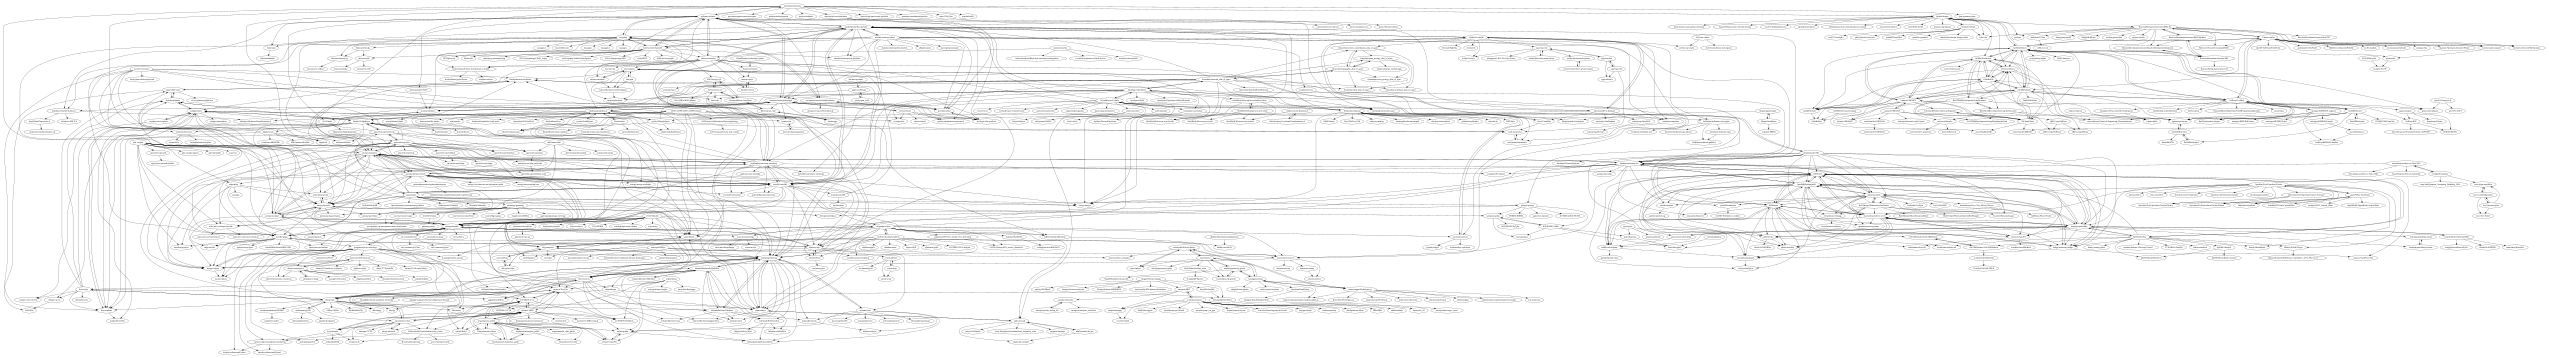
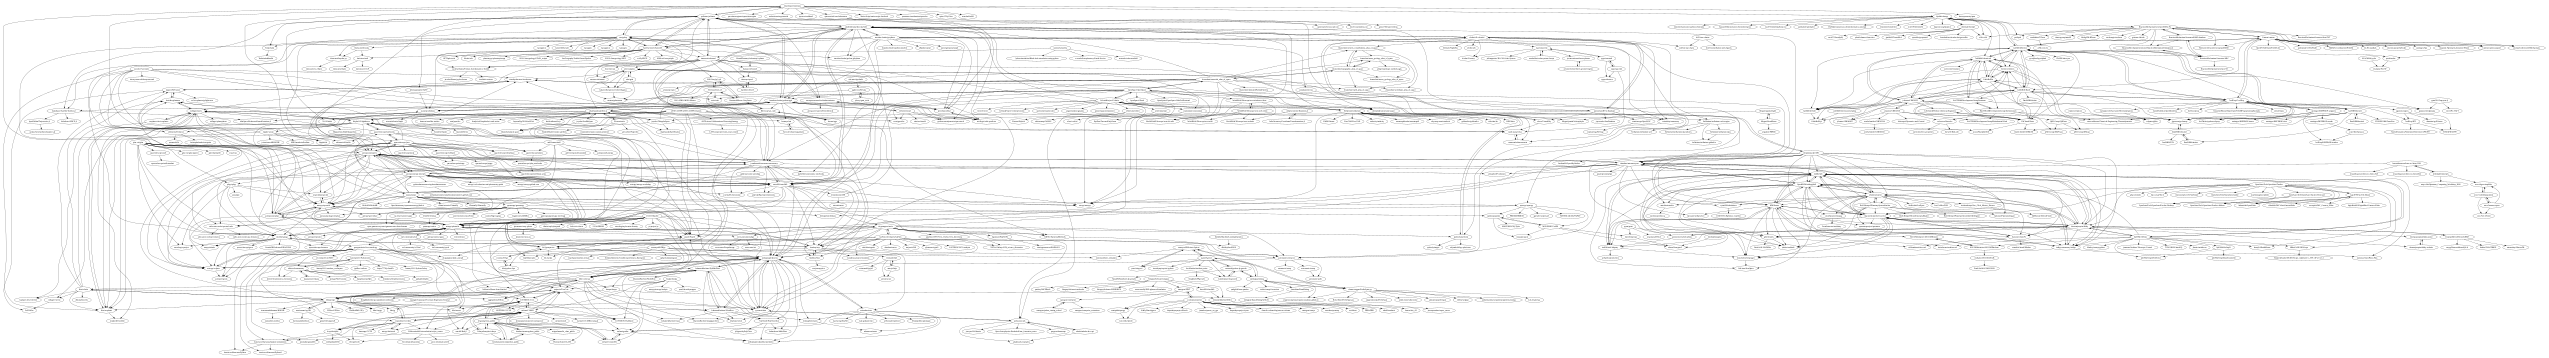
node "nanograv/pulsar_timing_tile": label "nanograv/pulsar_timing_tile" -> "nanograv/pulsar_timing_school"
node "davidgardenier/frbcat": label "davidgardenier/frbcat" -> "ovn/frbcat"
